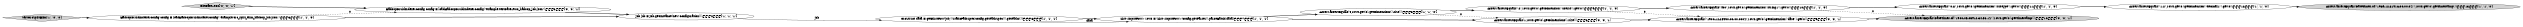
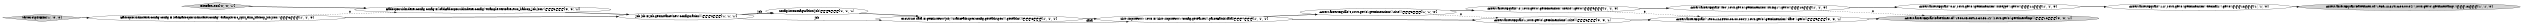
node "config.intoConfiguration(job)@@@5@@@['1', '1', '1']": added
